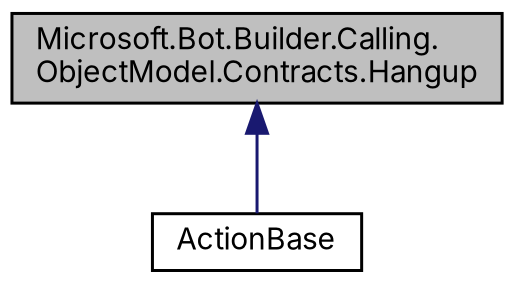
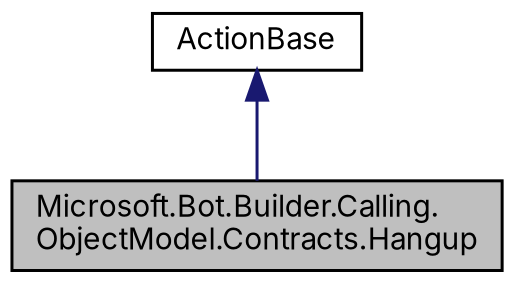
edge "ActionBase" -> "Microsoft.Bot.Builder.Calling. ObjectModel.Contracts.Hangup": reversed
